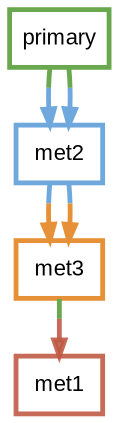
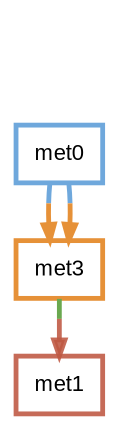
node "primary": removed
node "met2": label "met2" -> "met0"
